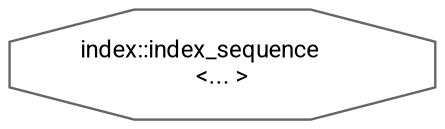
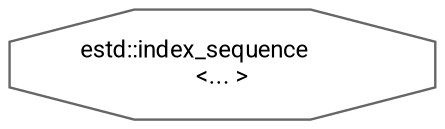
node "index::index_sequence <... >": label "index::index_sequence <... >" -> "estd::index_sequence <... >"
